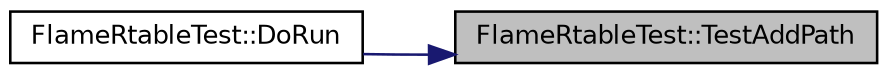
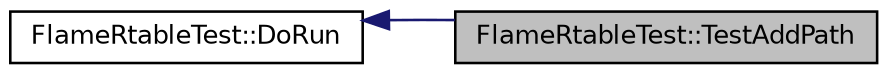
edge "FlameRtableTest::DoRun" -> "FlameRtableTest::TestAddPath": reversed
